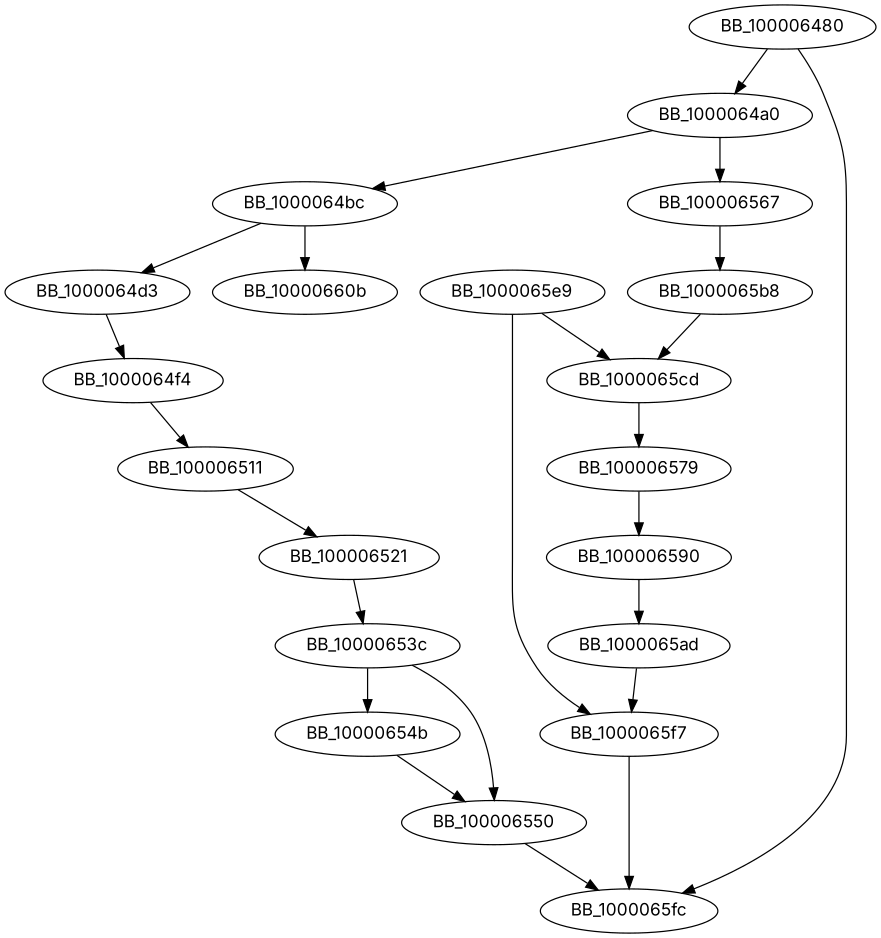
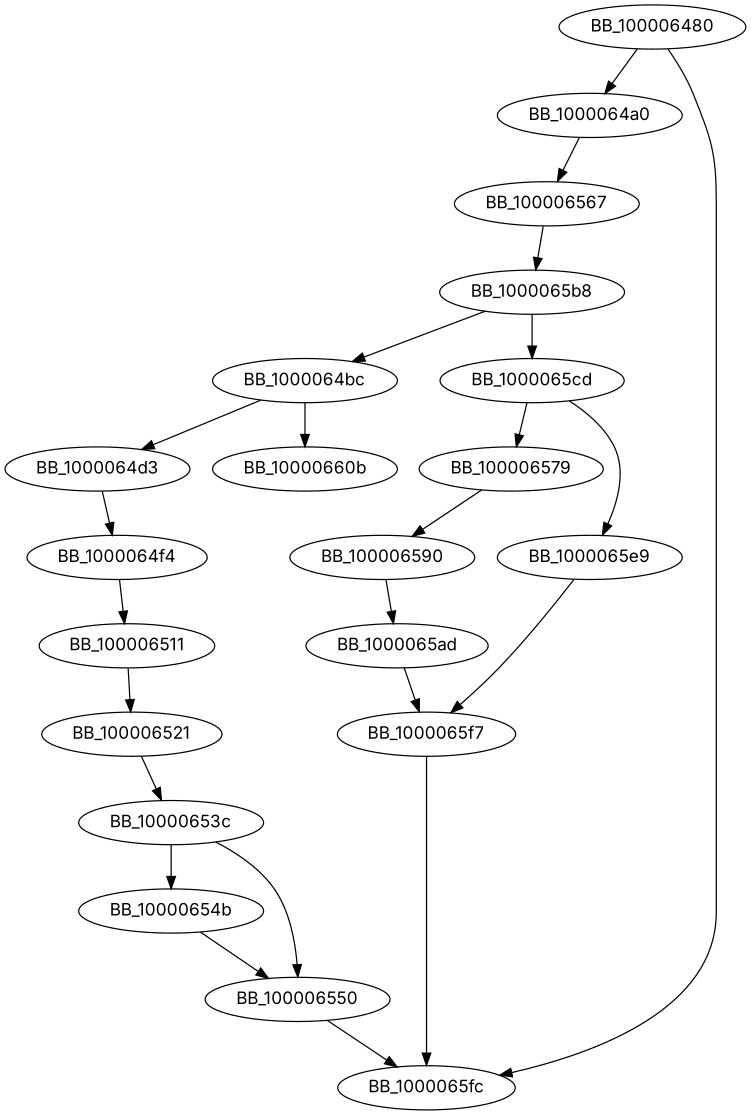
edge "BB_1000064a0" -> "BB_1000064bc": now "BB_1000065b8" -> "BB_1000064bc"
edge "BB_1000065e9" -> "BB_1000065cd": reversed
